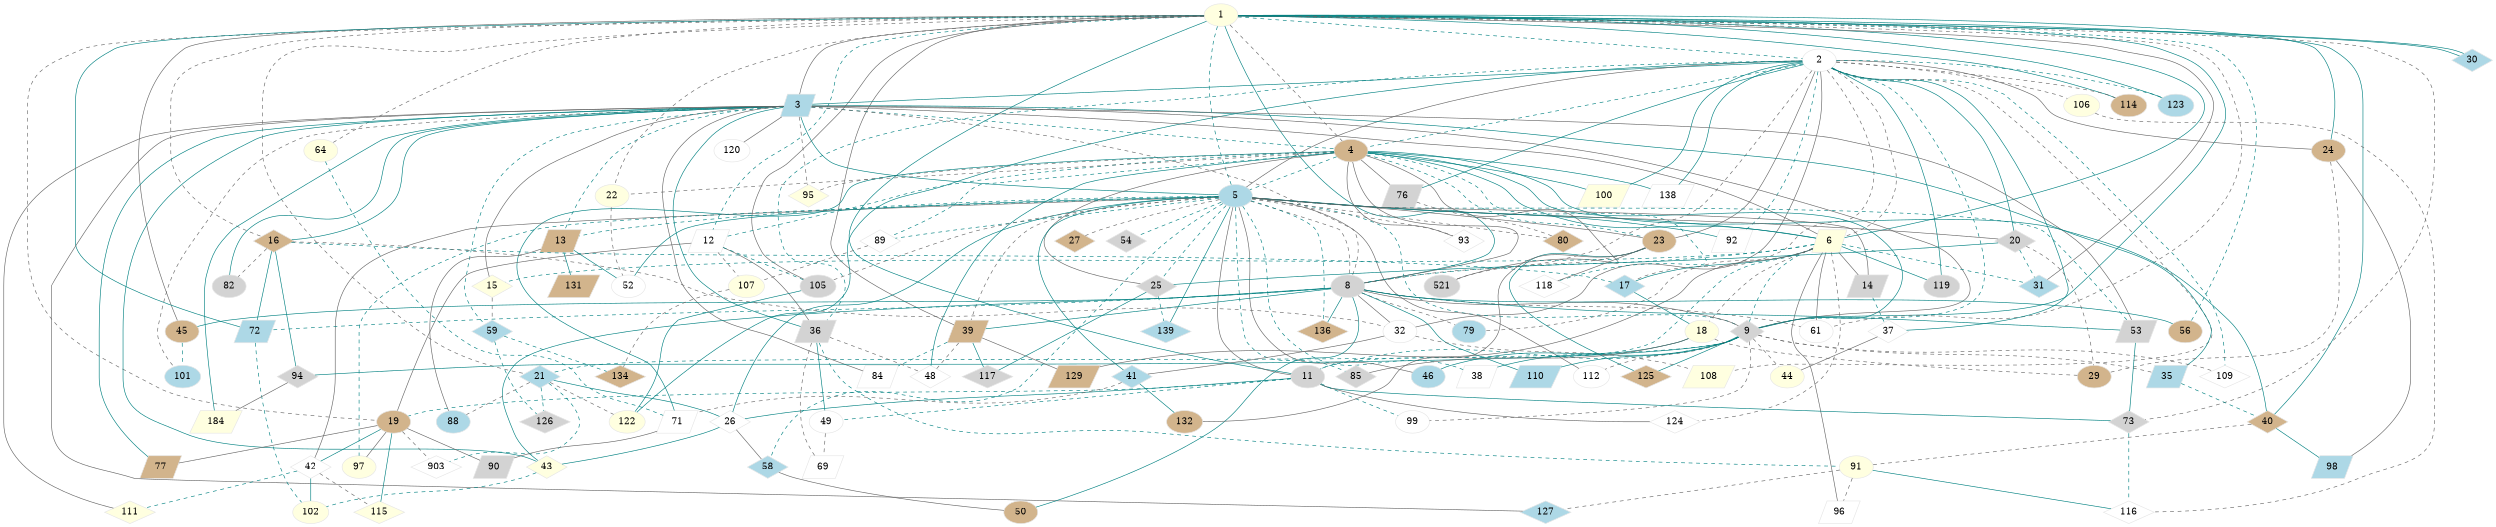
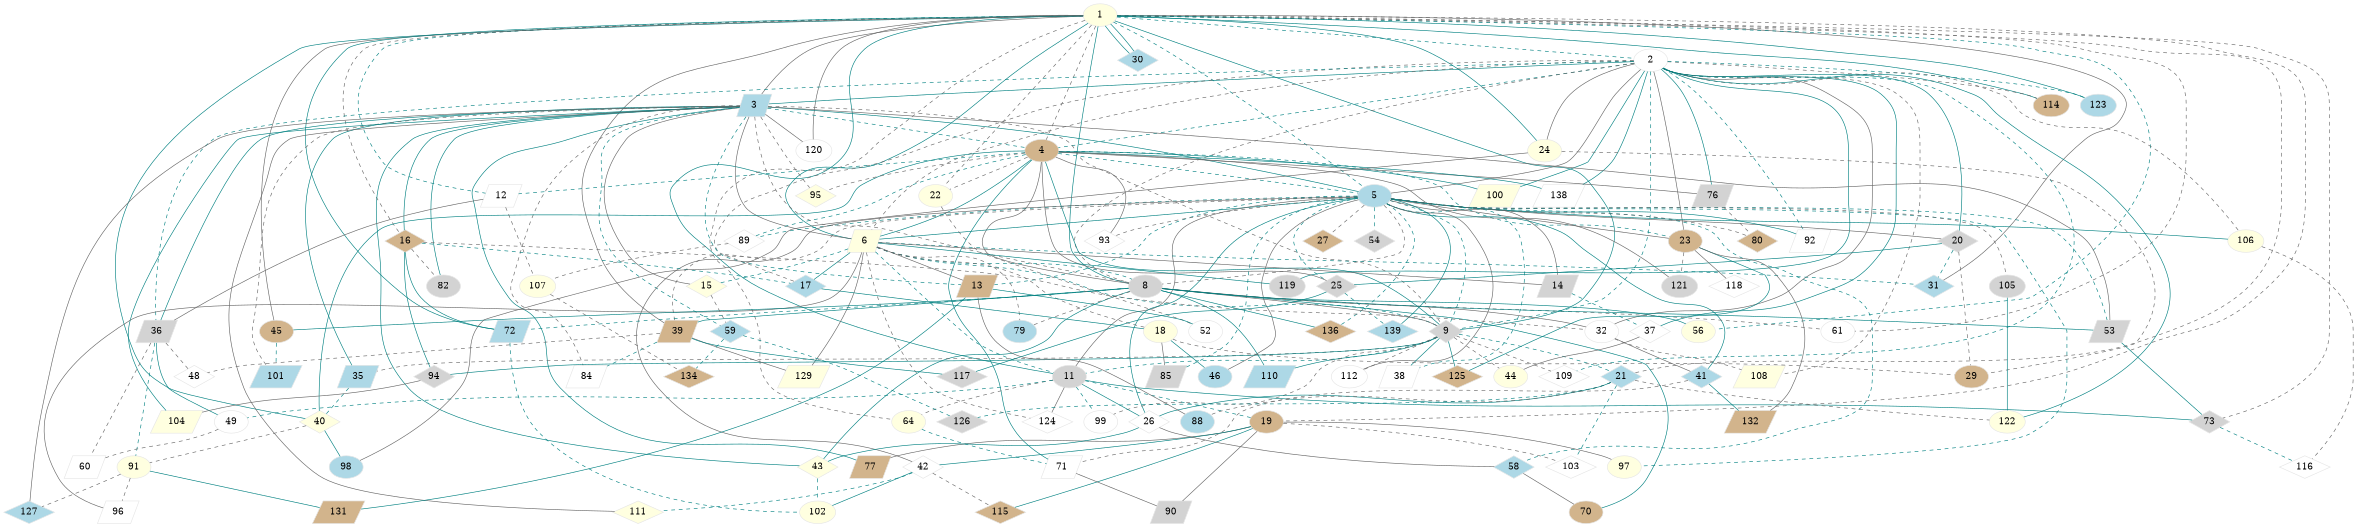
edge "1" -- "105": now "1" -- "120"
edge "3" -- "9": style solid -> dashed
node "24": fillcolor tan -> lightyellow
edge "4" -- "48": removed
edge "5" -- "52": now "5" -- "106"
edge "4" -- "118": removed
edge "3" -- "84": style solid -> dashed
edge "12" -- "19": removed
edge "12" -- "105": removed
node "521": label "521" -> "121"
edge "6" -- "61": now "6" -- "13"
node "56": fillcolor tan -> lightyellow
node "101": shape ellipse -> parallelogram
node "129": fillcolor tan -> lightyellow
node "85": shape diamond -> parallelogram
edge "11" -- "64": added
node "184": label "184" -> "104"
node "132": shape ellipse -> parallelogram
node "40": fillcolor tan -> lightyellow
node "903": label "903" -> "103"
node "69": label "69" -> "60"
node "98": shape parallelogram -> ellipse
edge "91" -- "116": now "91" -- "131"
node "115": fillcolor lightyellow -> tan
node "50": label "50" -> "70"
